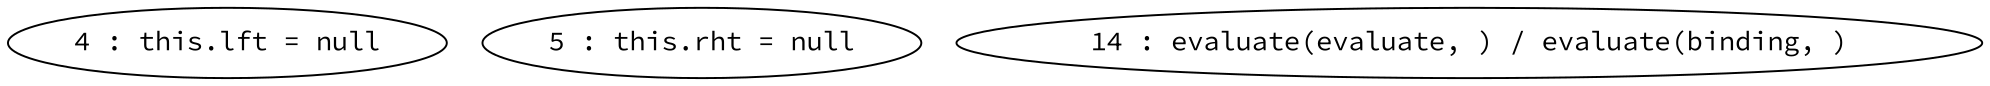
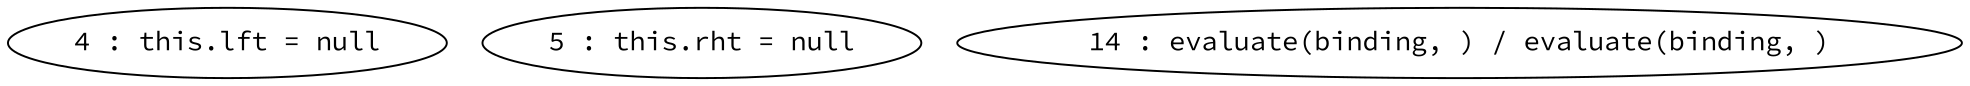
node "14 : evaluate(evaluate, ) / evaluate(binding, )": label "14 : evaluate(evaluate, ) / evaluate(binding, )" -> "14 : evaluate(binding, ) / evaluate(binding, )"
